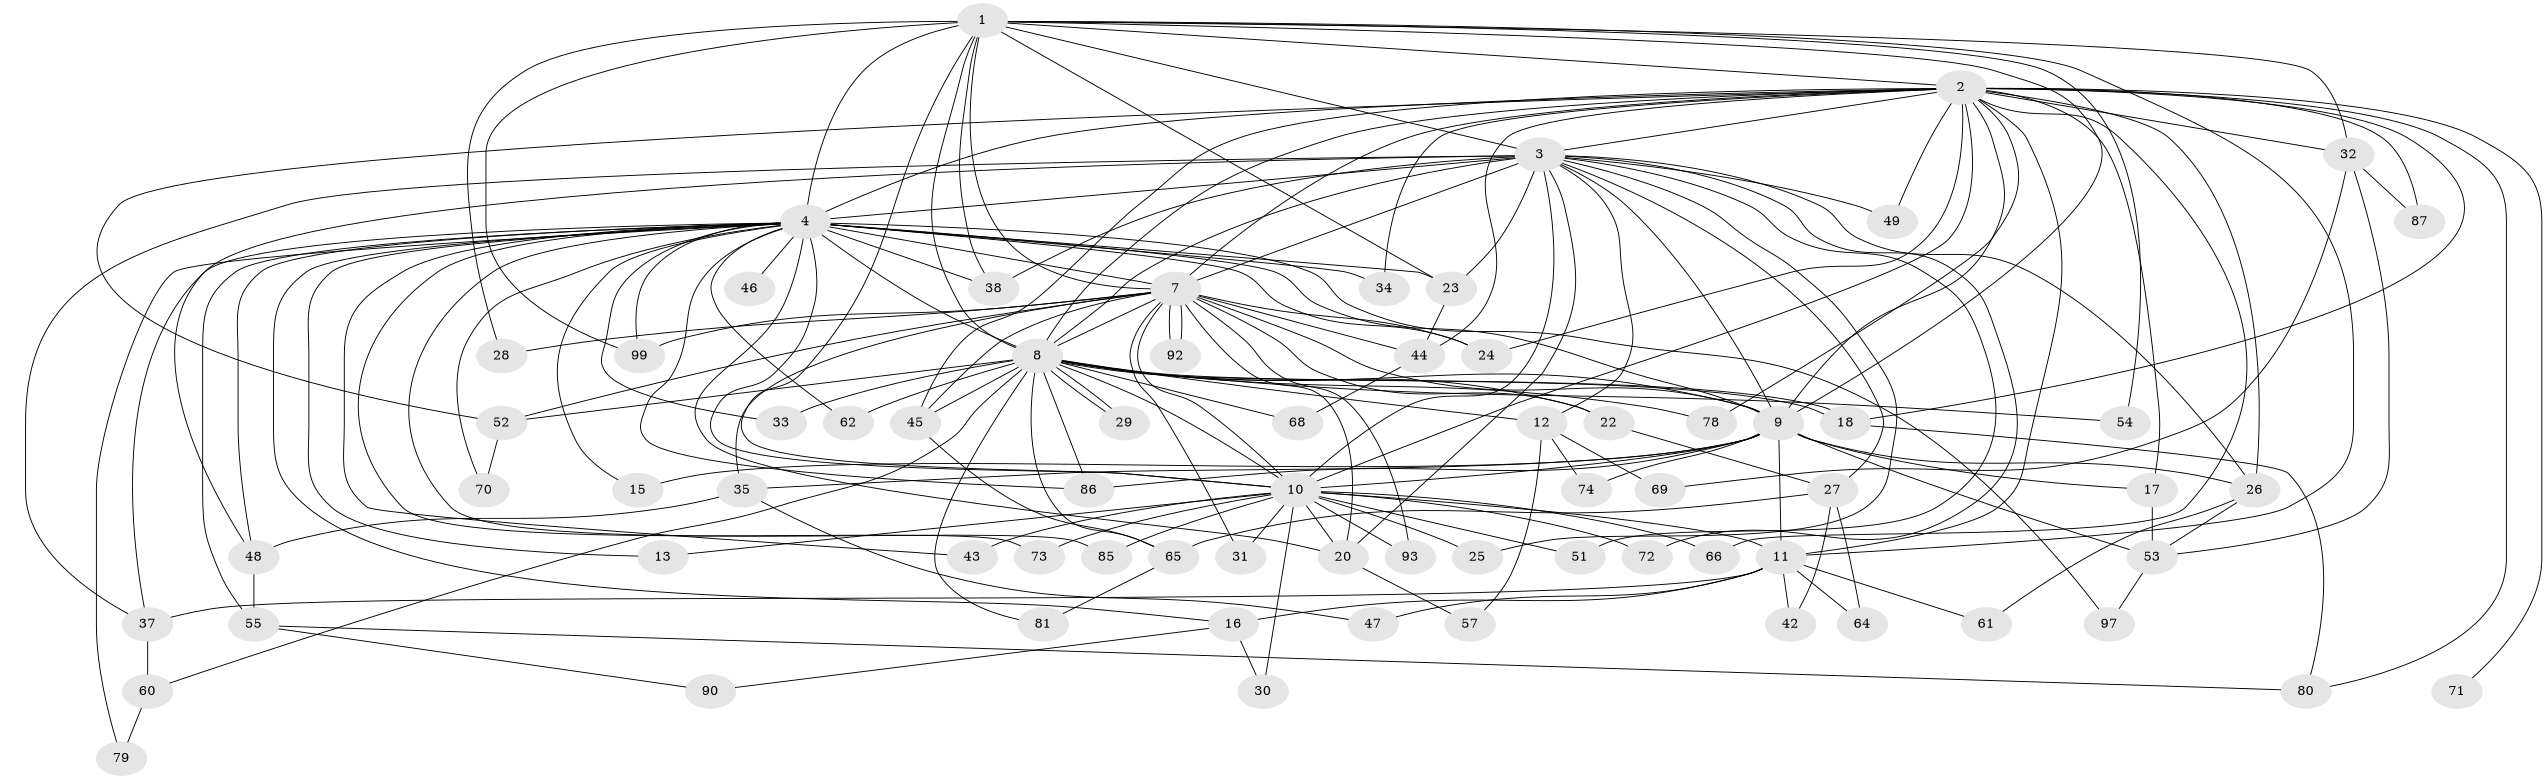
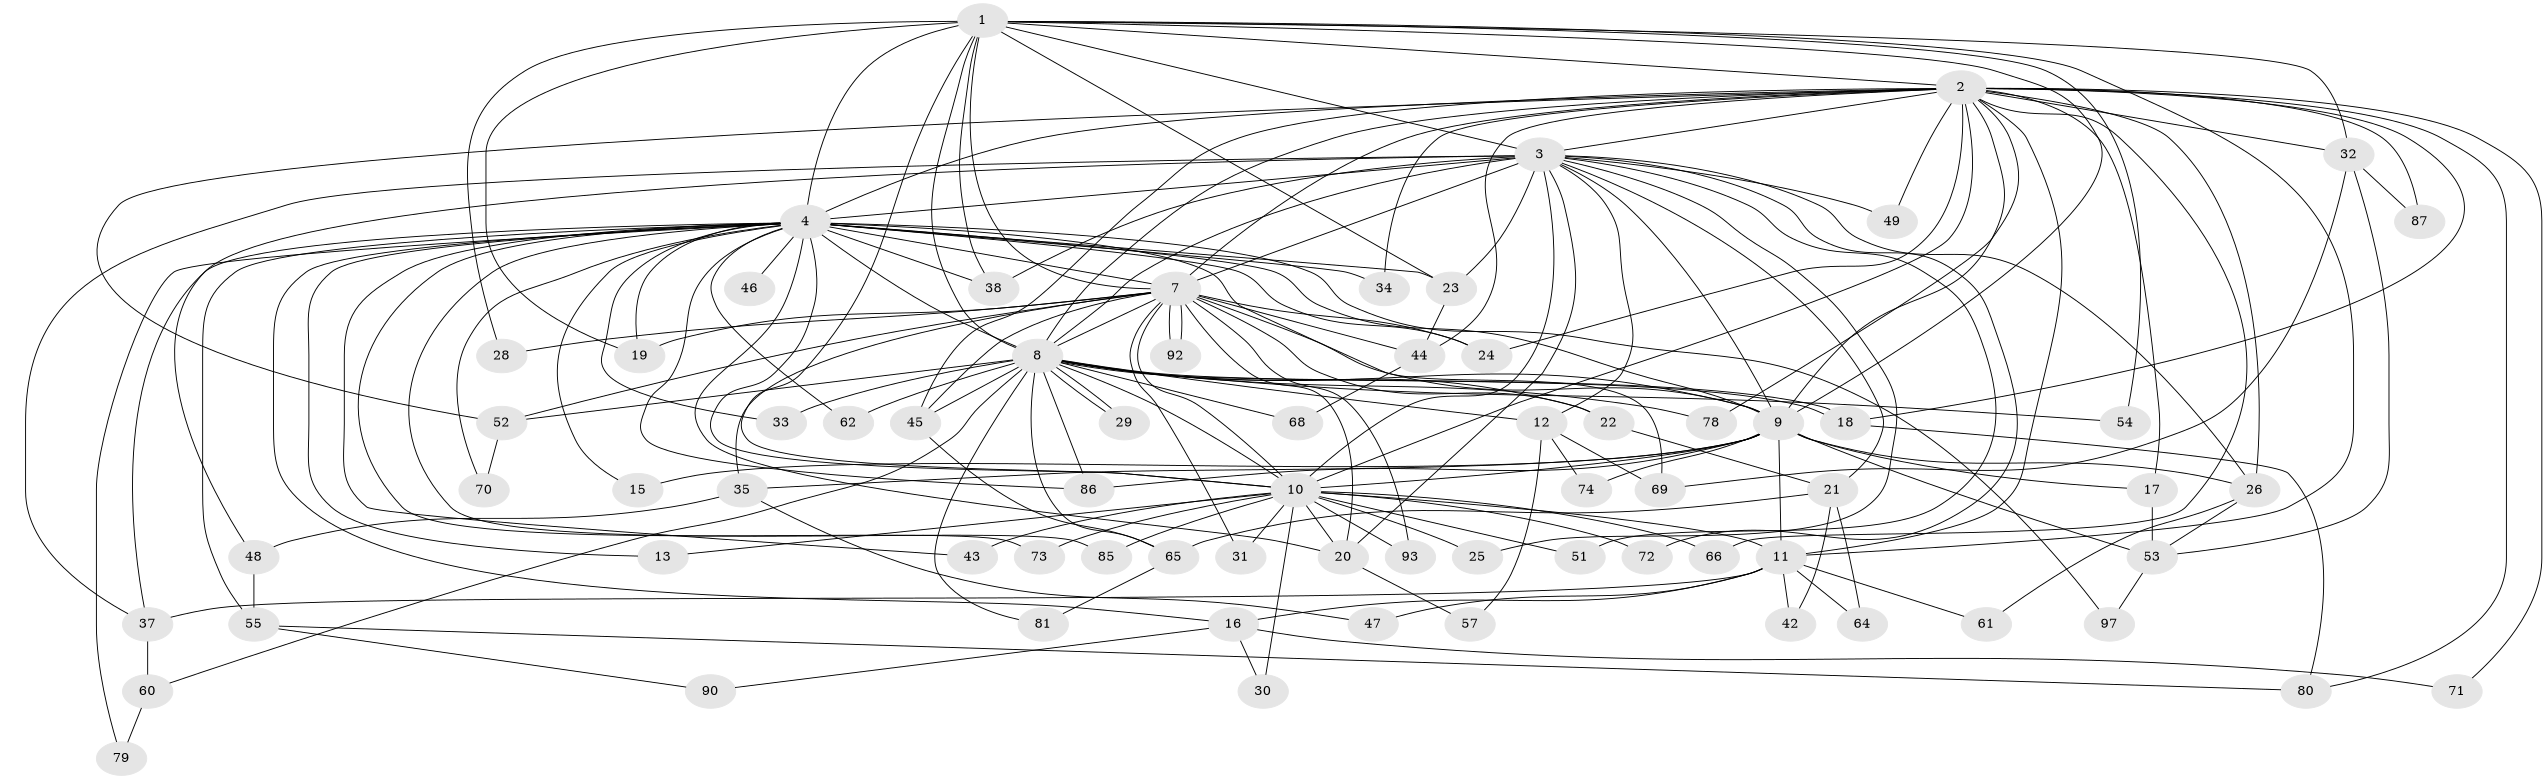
edge "4" -- "48": now "4" -- "69"
node "99": label "99" -> "19"
node "27": label "27" -> "21"
edge "16" -- "71": added
